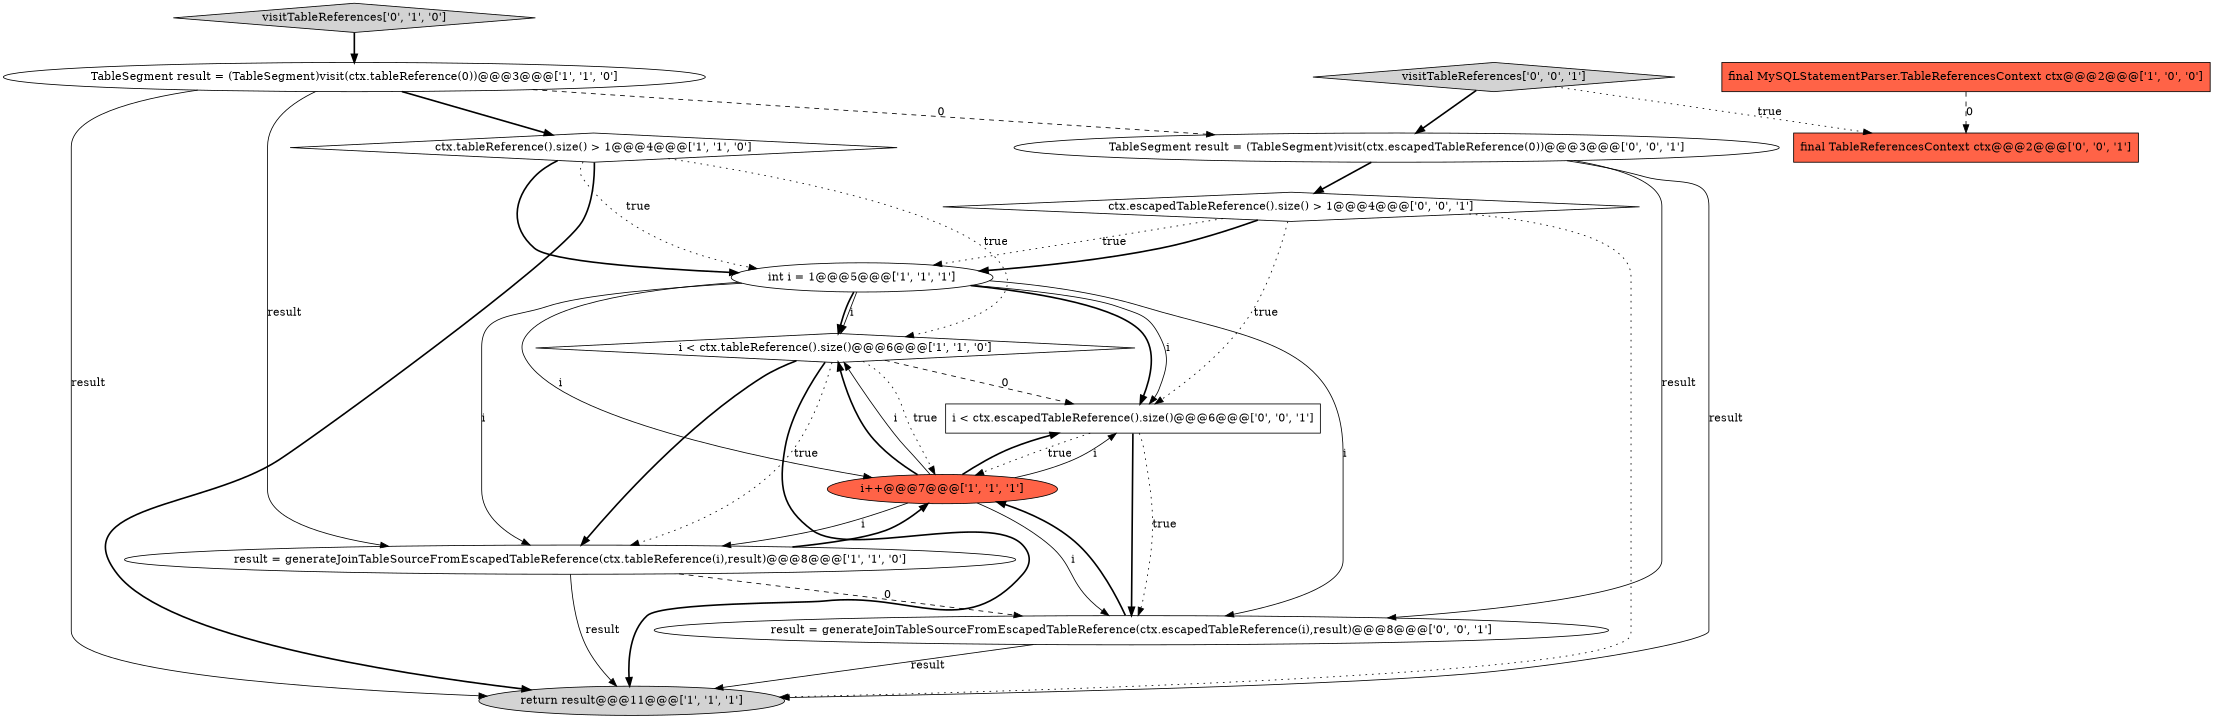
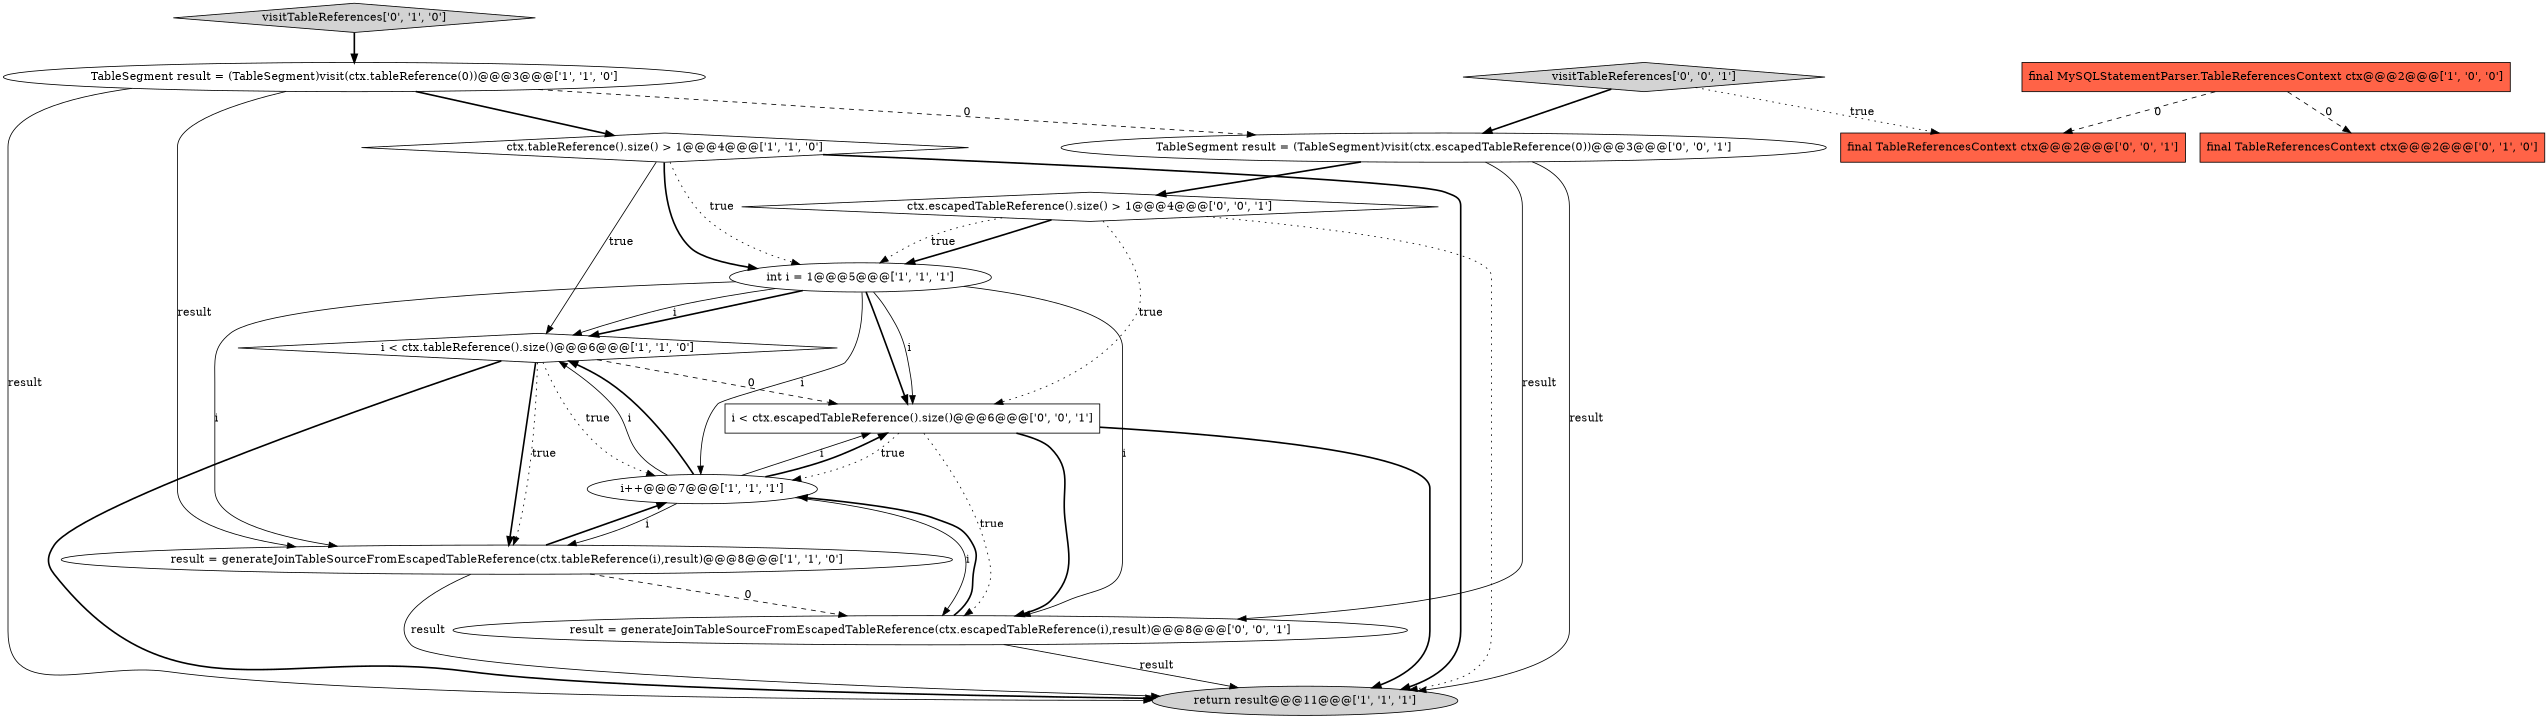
node "final TableReferencesContext ctx@@@2@@@['0', '1', '0']": added
edge "ctx.tableReference().size() > 1@@@4@@@['1', '1', '0']" -> "i < ctx.tableReference().size()@@@6@@@['1', '1', '0']": style dotted -> solid
edge "i < ctx.escapedTableReference().size()@@@6@@@['0', '0', '1']" -> "return result@@@11@@@['1', '1', '1']": added
node "i++@@@7@@@['1', '1', '1']": fillcolor tomato -> white
